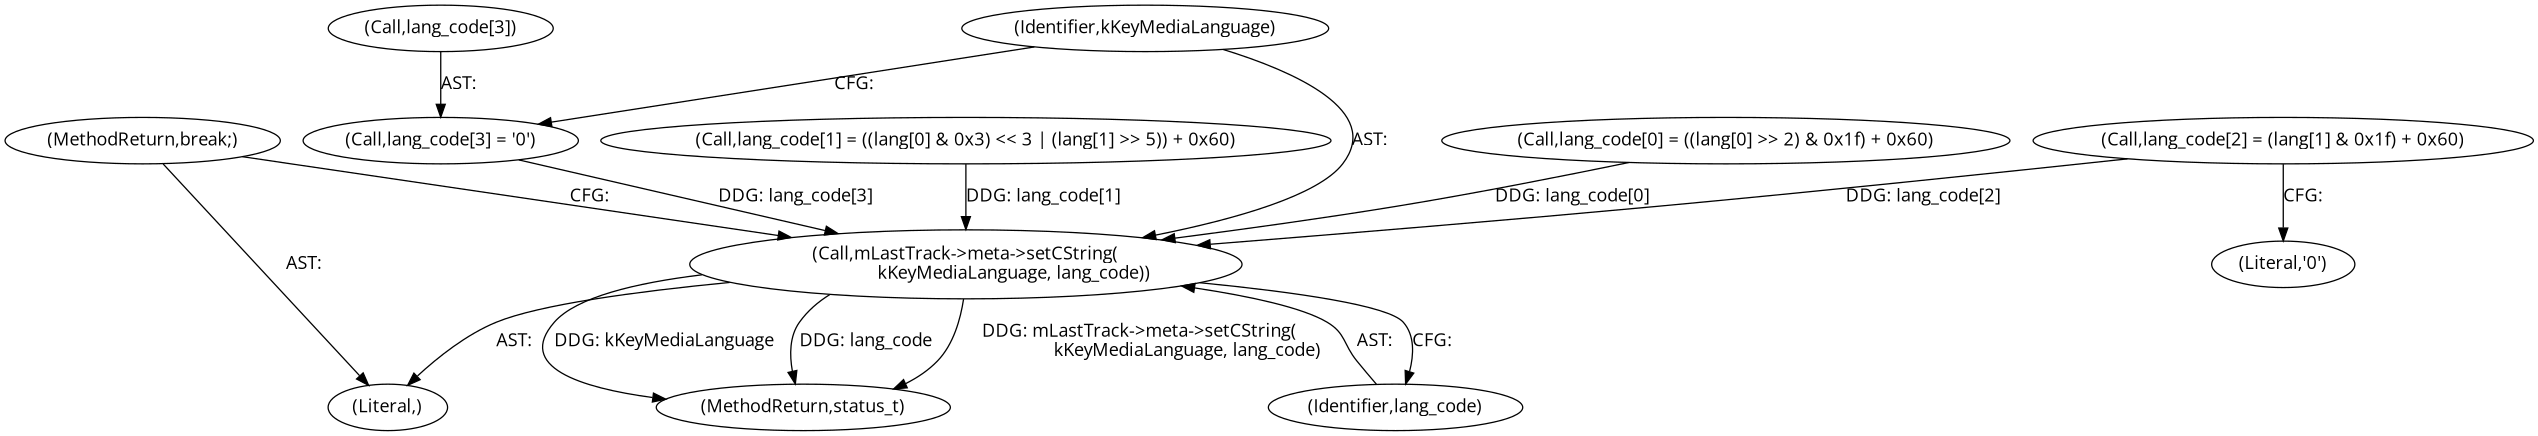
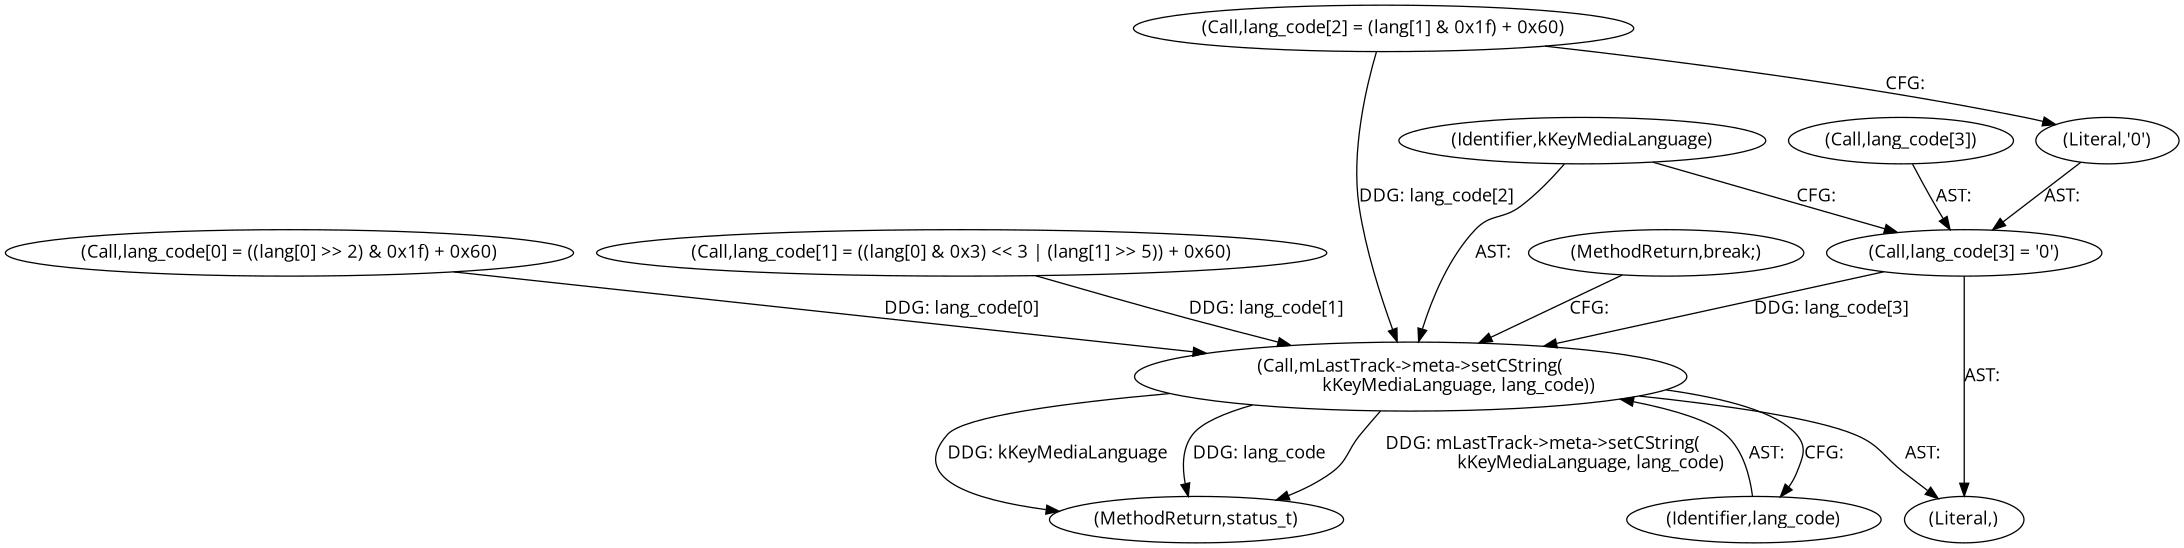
edge "(Literal,'0')" -> "(Call,lang_code[3] = '0')": added, label "AST:"
edge "(MethodReturn,break;)" -> "(Literal,)": now "(Call,lang_code[3] = '0')" -> "(Literal,)"
